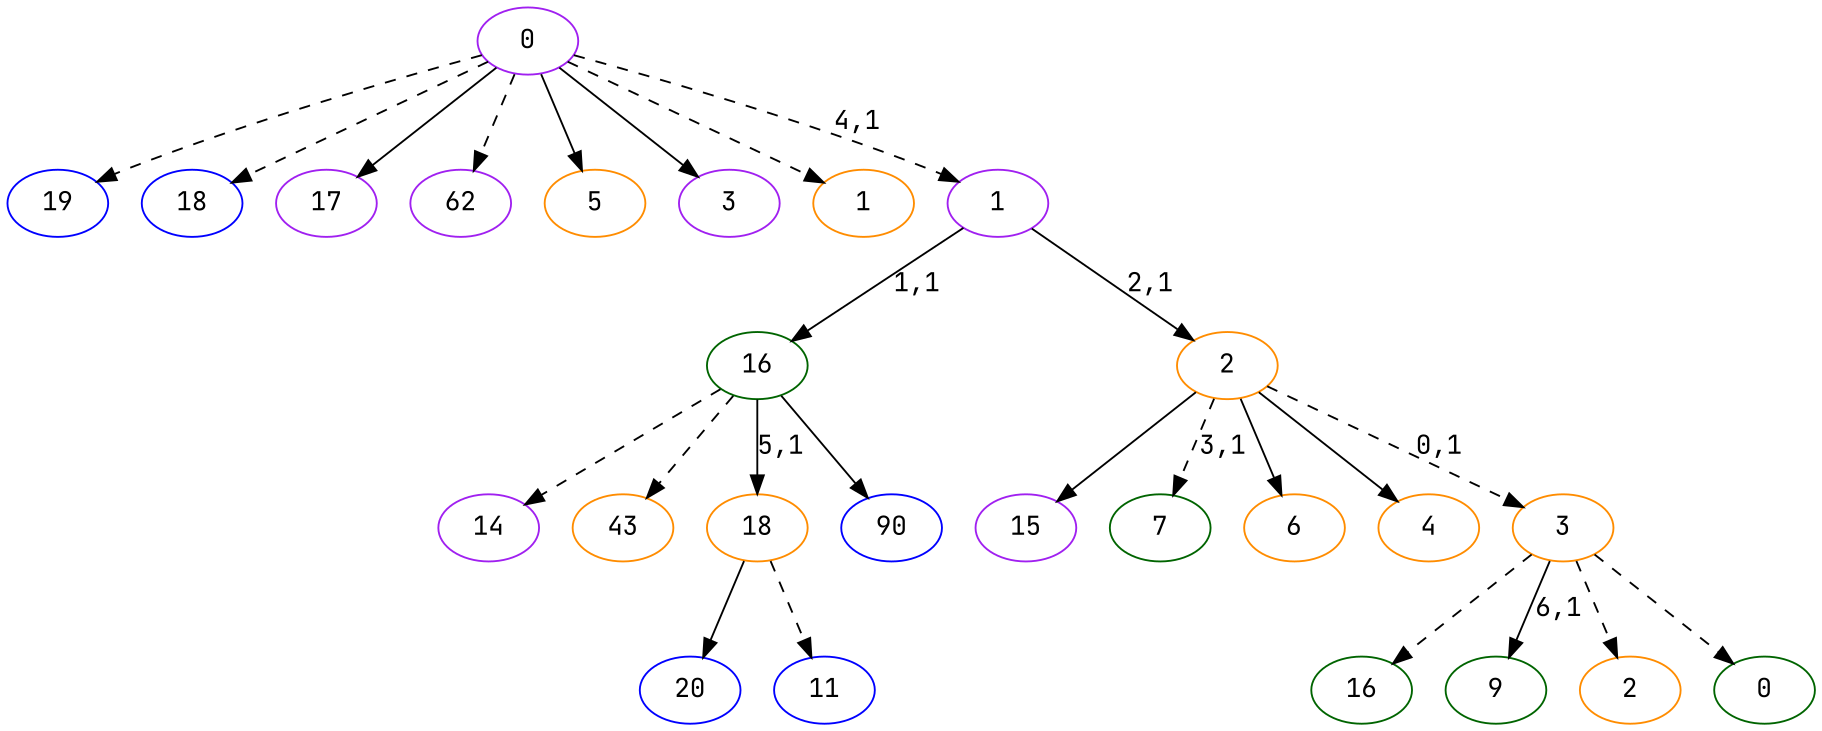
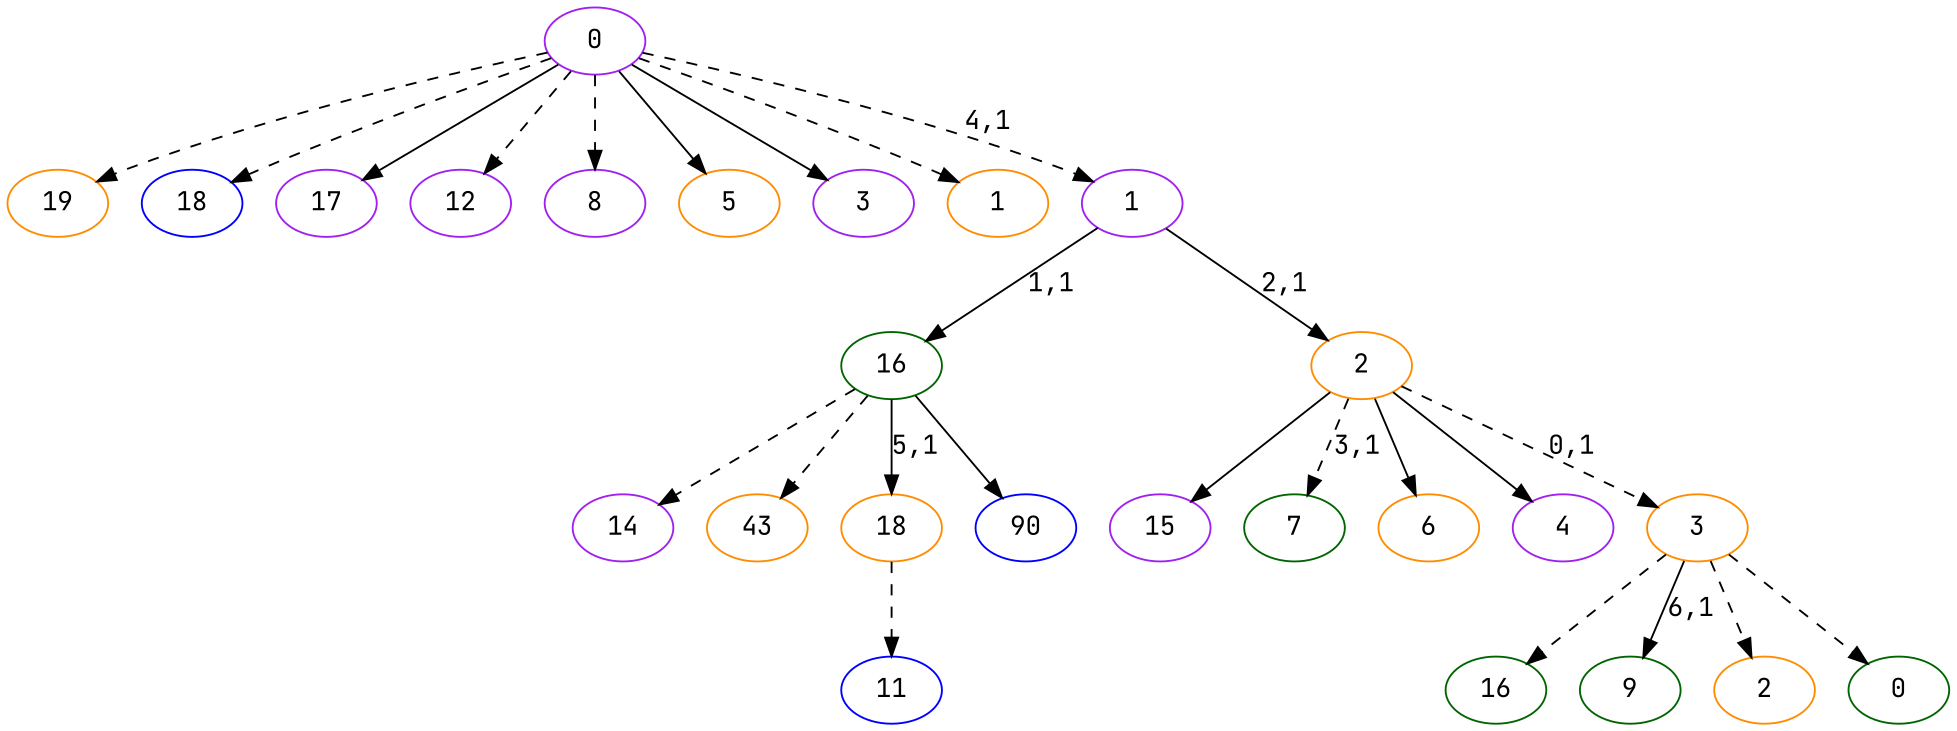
node "19": color blue -> darkorange
node "62": label "62" -> "12"
node "8": added
node "4": color darkorange -> purple
node "20": removed
